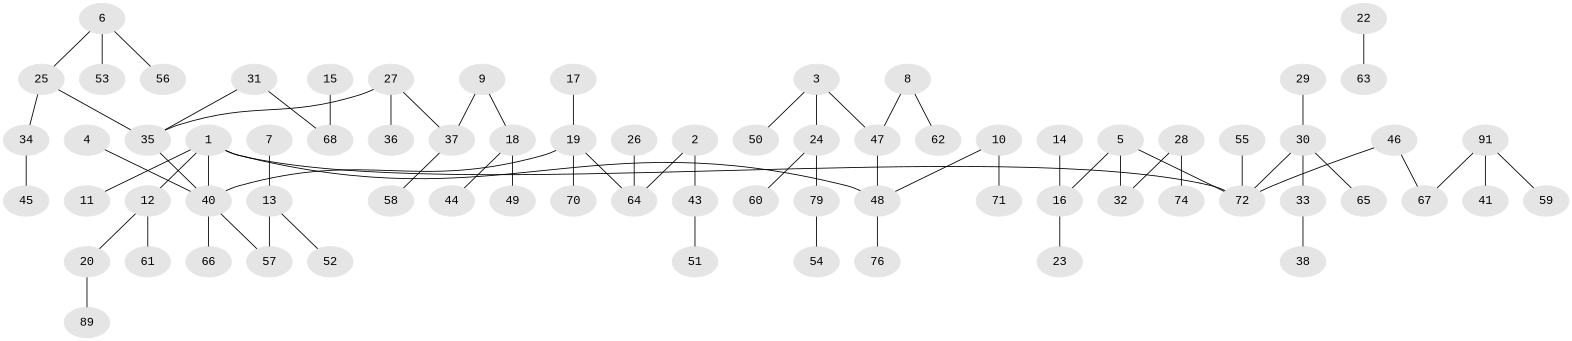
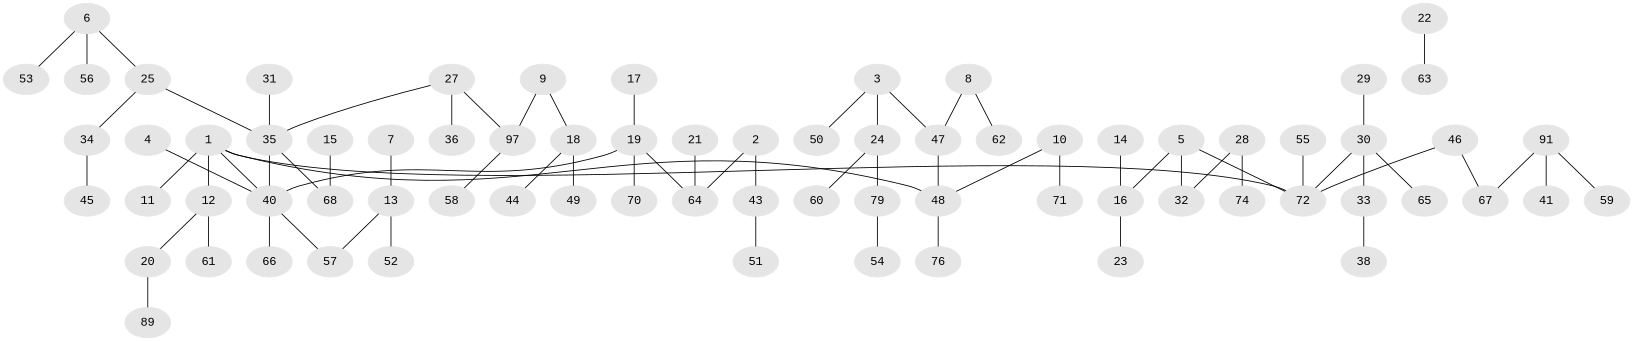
edge "31" -- "68": now "35" -- "68"
node "37": label "37" -> "97"
node "26": label "26" -> "21"
